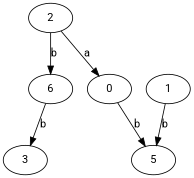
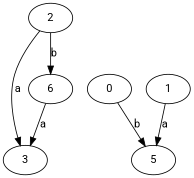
edge "2" -> "0": now "2" -> "3"
edge "6" -> "3": label "b" -> "a"
edge "1" -> "5": label "b" -> "a"
